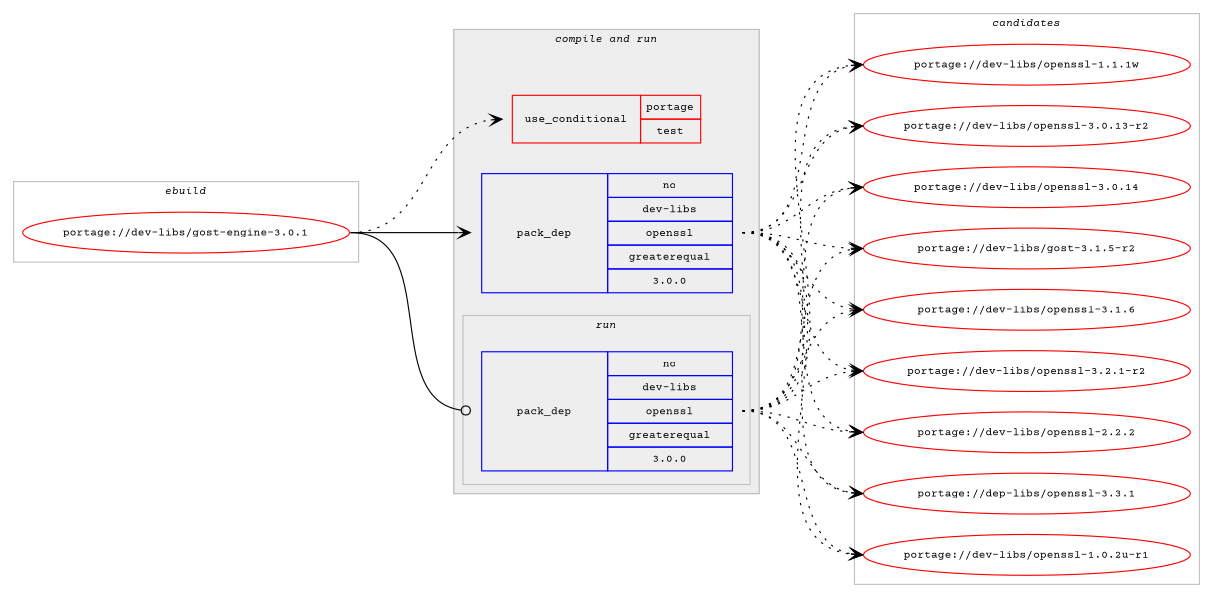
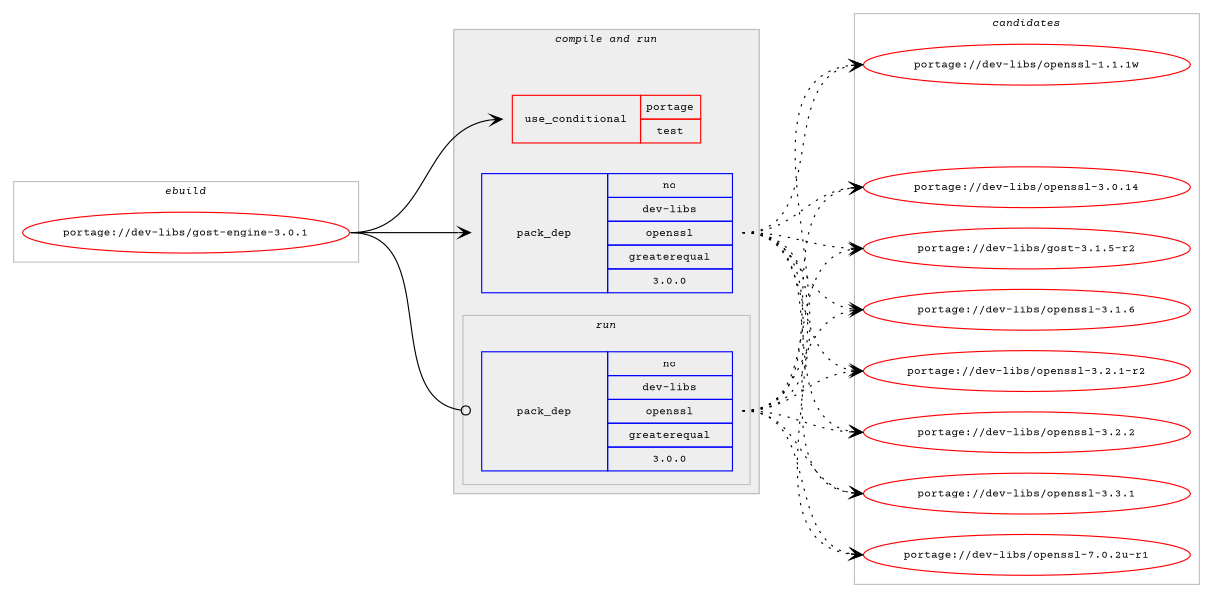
node "portage://dev-libs/openssl-3.0.13-r2": removed
edge "portage://dev-libs/gost-engine-3.0.1" -> "use_conditional": style dotted -> solid
node "portage://dev-libs/openssl-2.2.2": label "portage://dev-libs/openssl-2.2.2" -> "portage://dev-libs/openssl-3.2.2"
node "portage://dep-libs/openssl-3.3.1": label "portage://dep-libs/openssl-3.3.1" -> "portage://dev-libs/openssl-3.3.1"
node "portage://dev-libs/openssl-1.0.2u-r1": label "portage://dev-libs/openssl-1.0.2u-r1" -> "portage://dev-libs/openssl-7.0.2u-r1"
